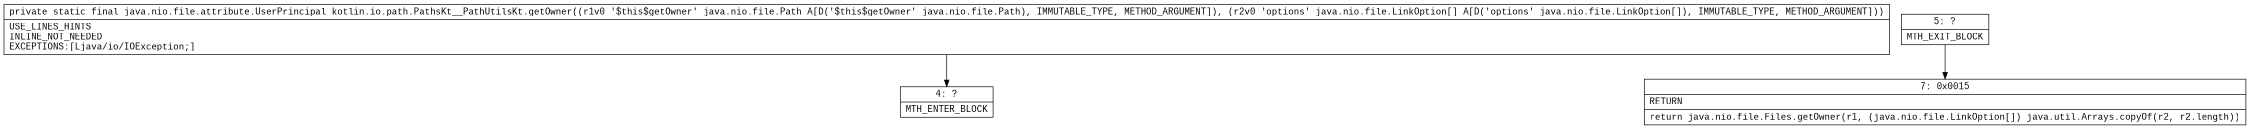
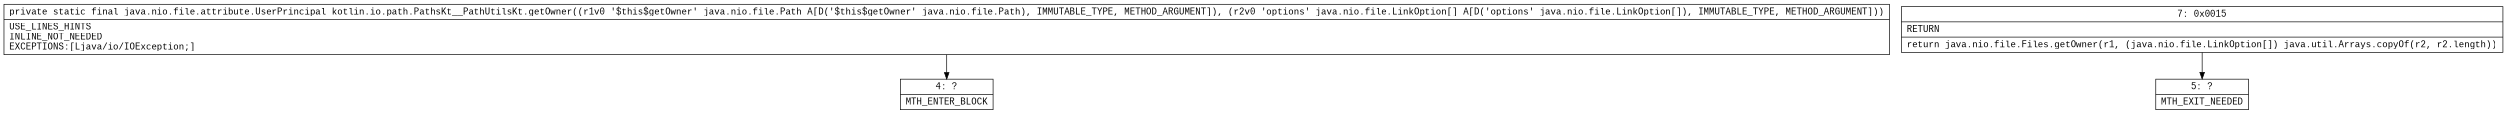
node "5: ?": text "MTH_EXIT_BLOCK" -> "MTH_EXIT_NEEDED"
edge "5: ?" -> "7: 0x0015": reversed
